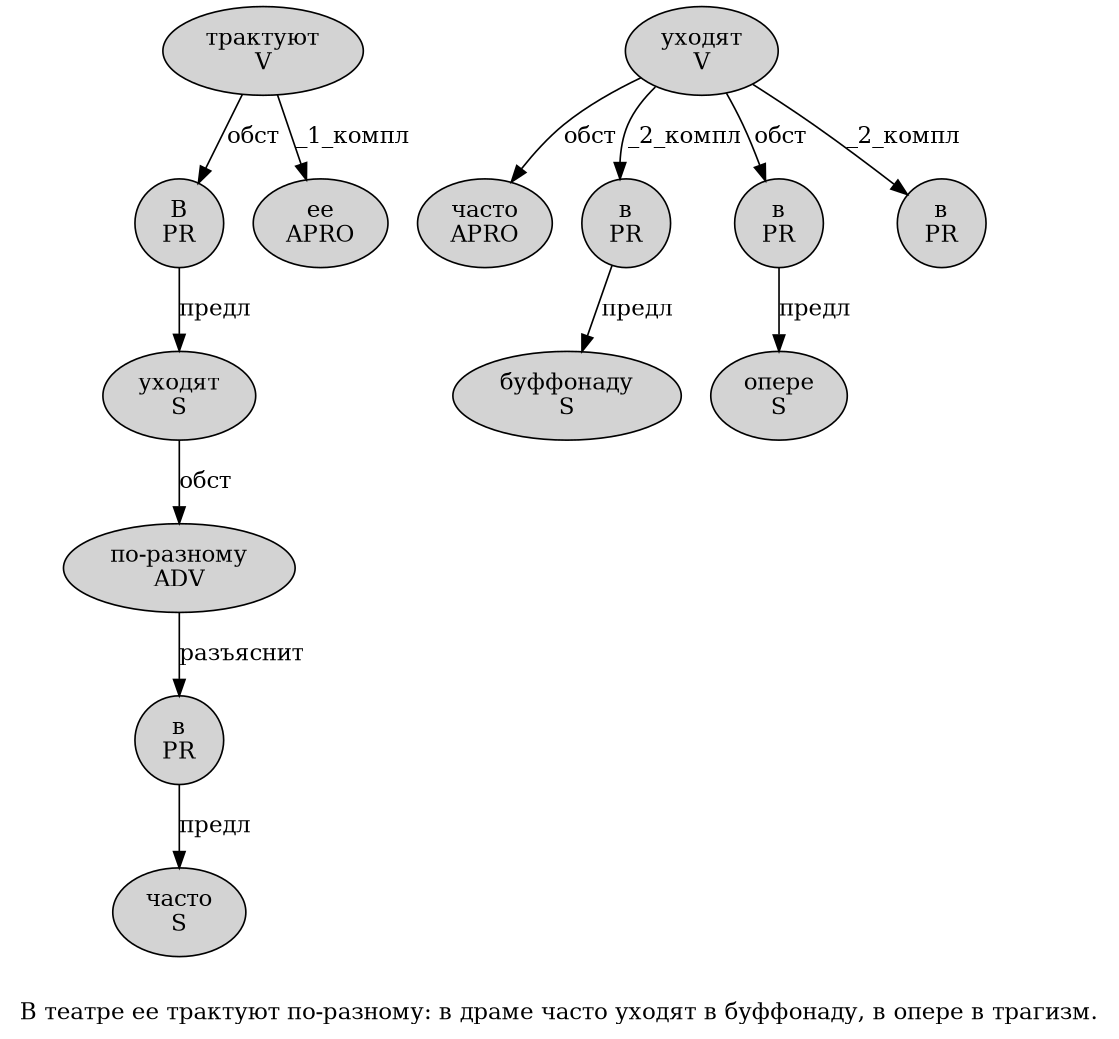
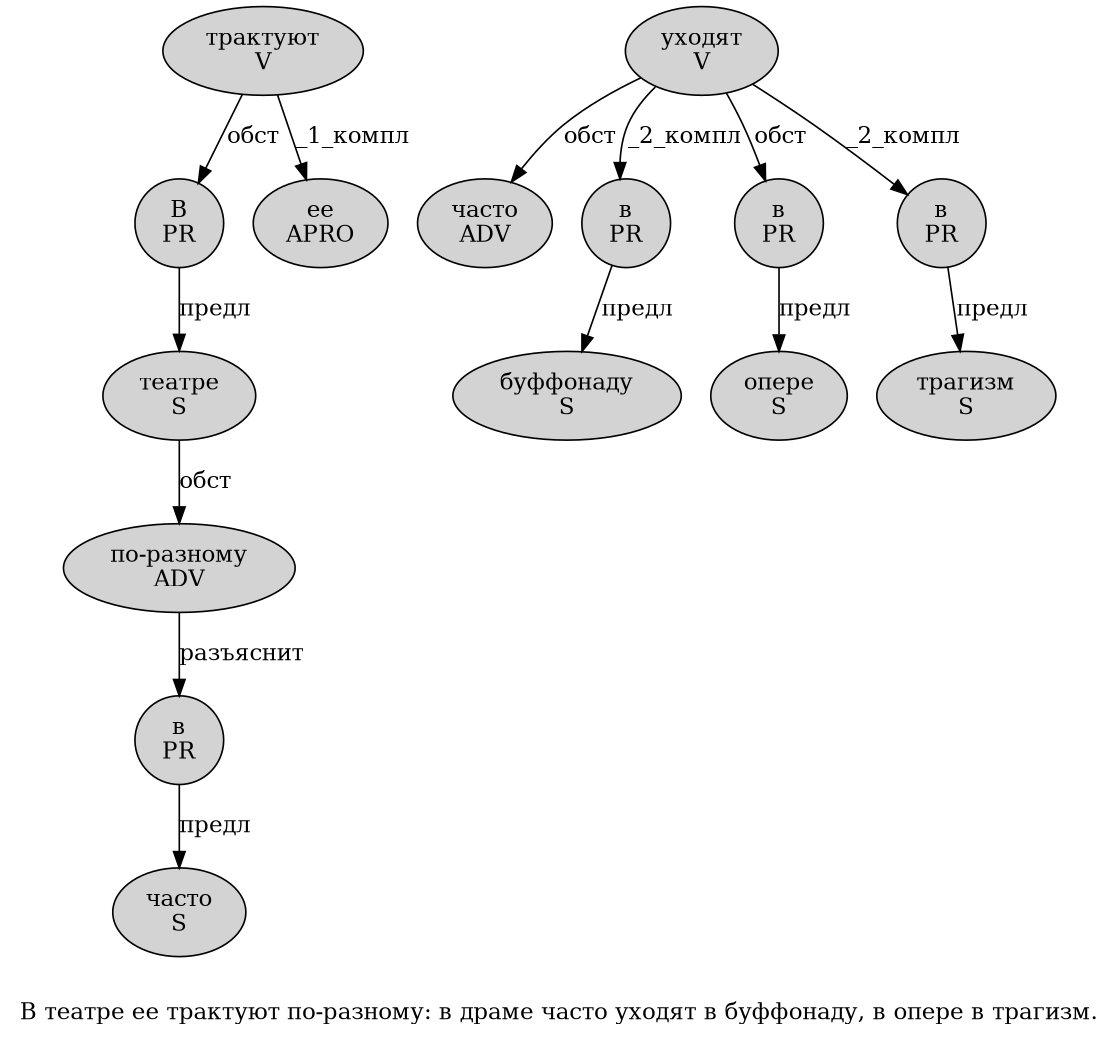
node "часто APRO": label "часто APRO" -> "часто ADV"
node "уходят S": label "уходят S" -> "театре S"
node "трагизм S": added
